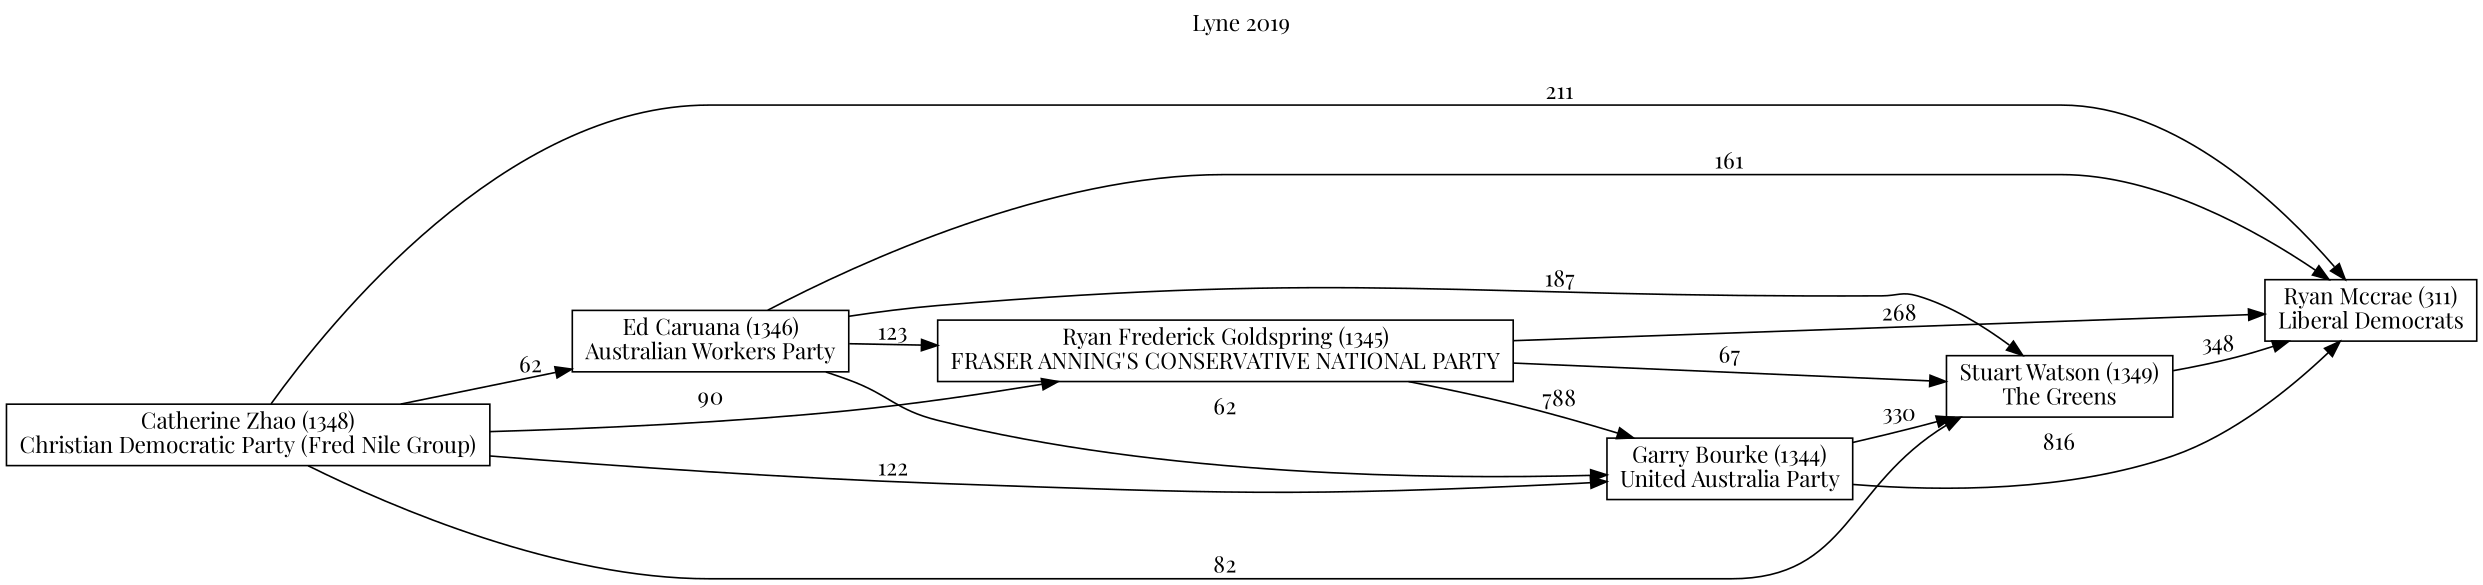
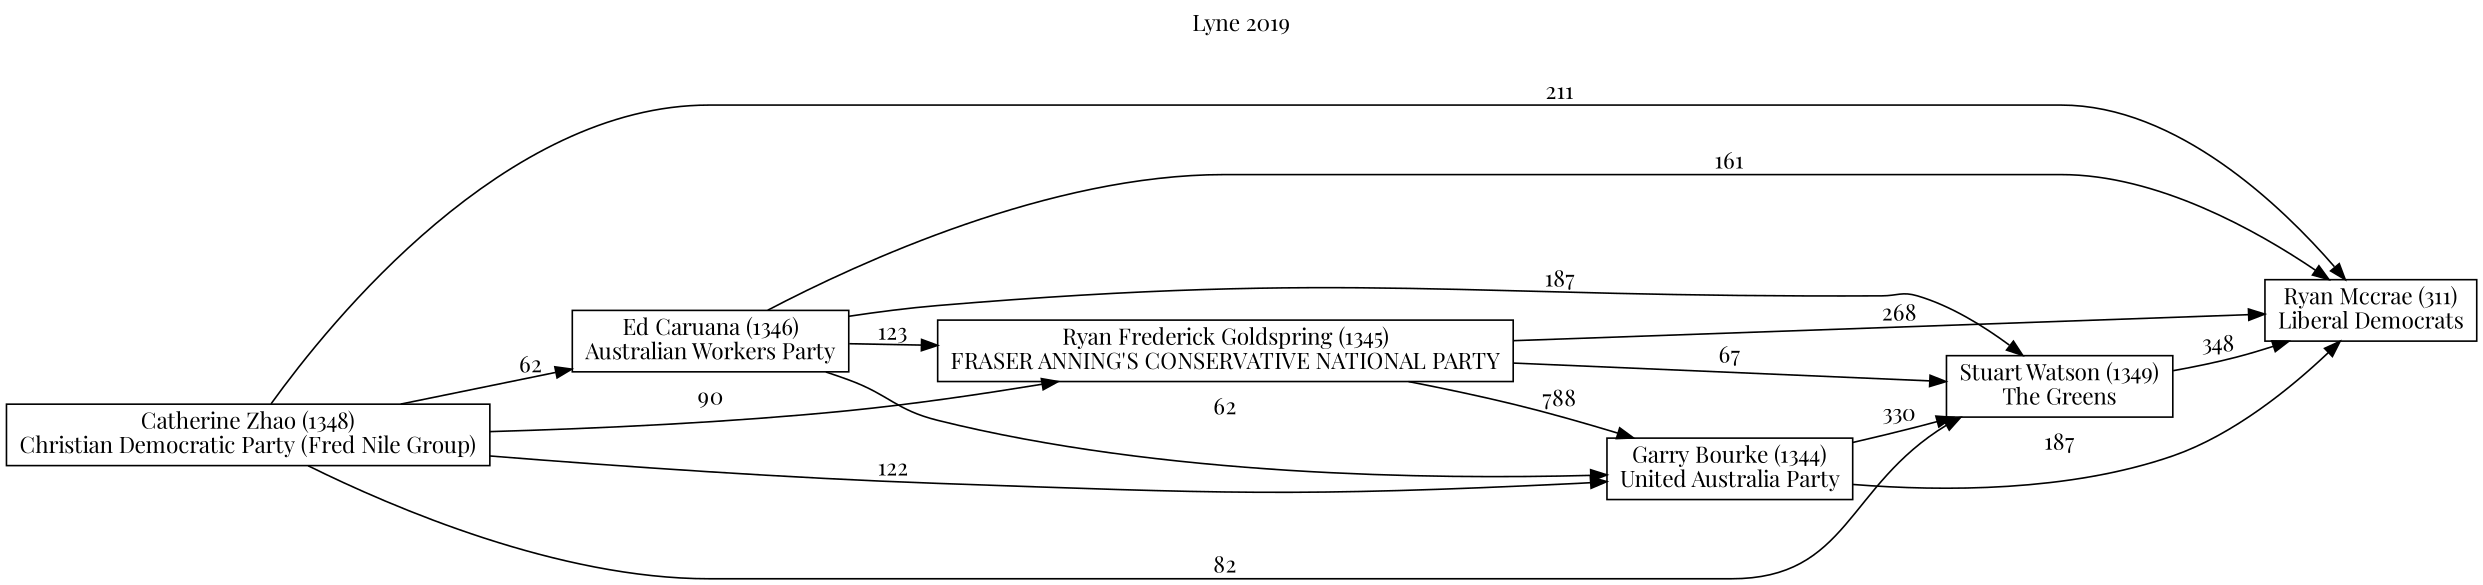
edge "Garry Bourke (1344) United Australia Party" -> "Ryan Mccrae (311) Liberal Democrats": label "816" -> "187"
